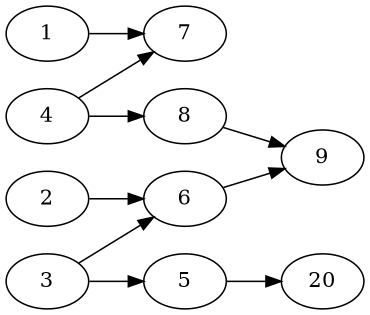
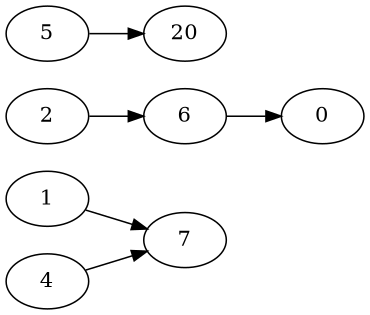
node "8": removed
node "9": label "9" -> "0"
node "3": removed
